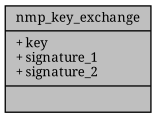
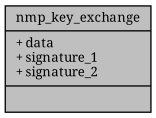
node "nmp_key_exchange": text "+ key" -> "+ data"
